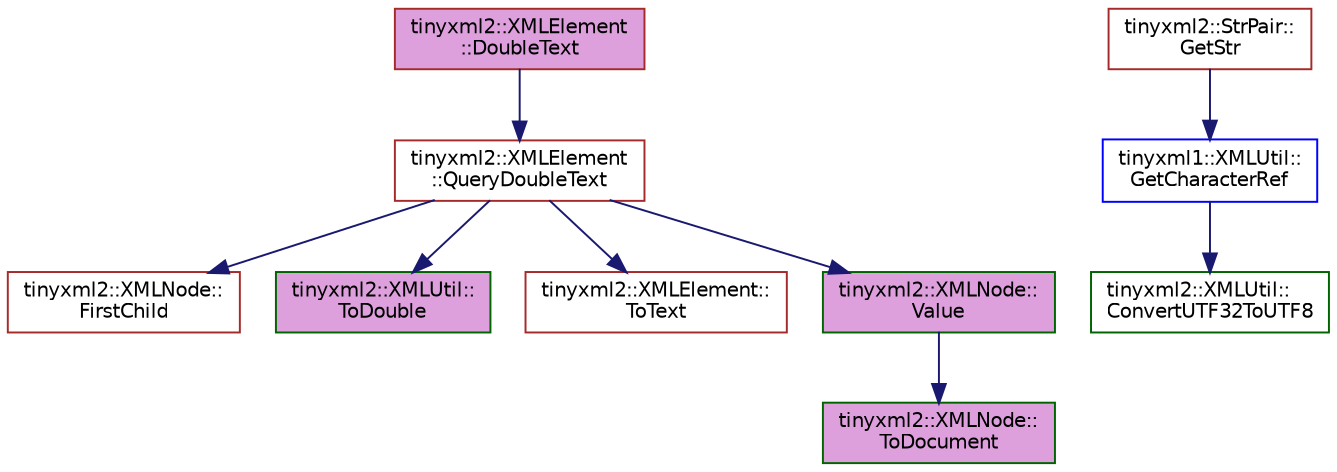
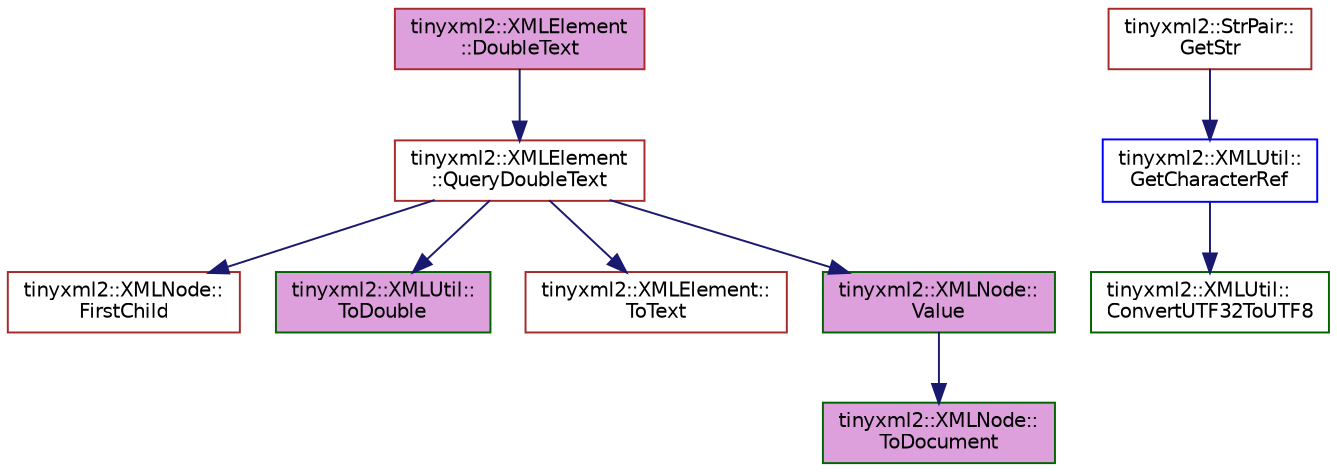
node "tinyxml1::XMLUtil:: GetCharacterRef": label "tinyxml1::XMLUtil:: GetCharacterRef" -> "tinyxml2::XMLUtil:: GetCharacterRef"
